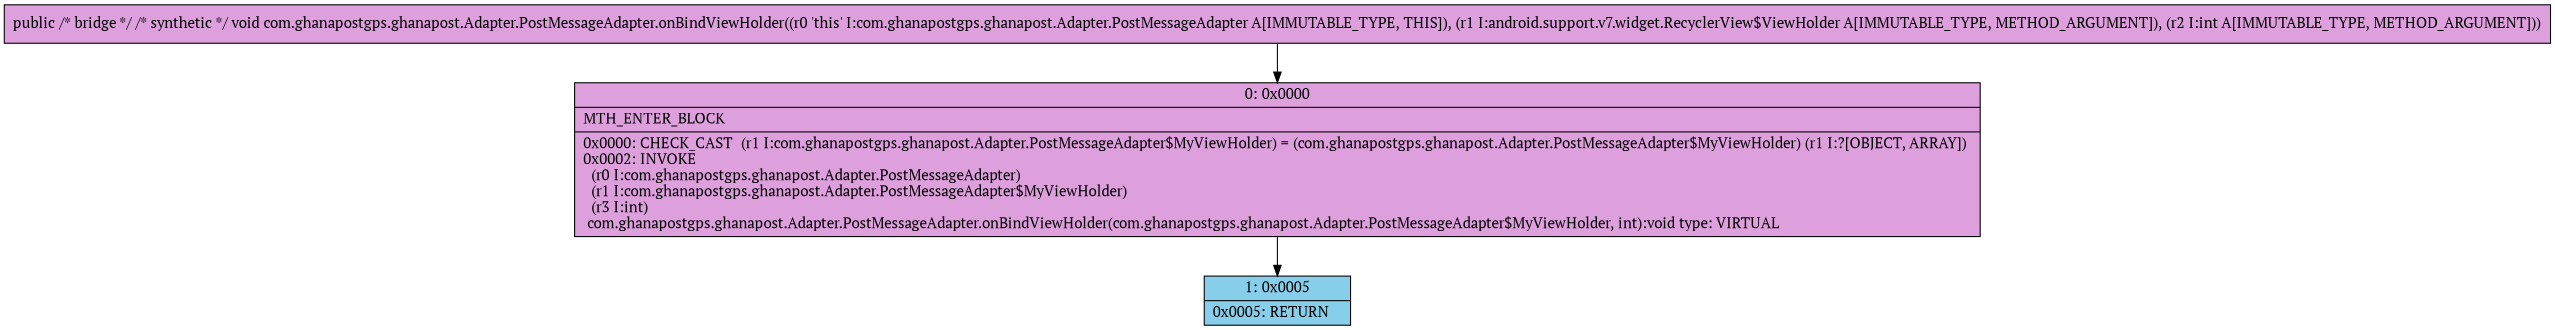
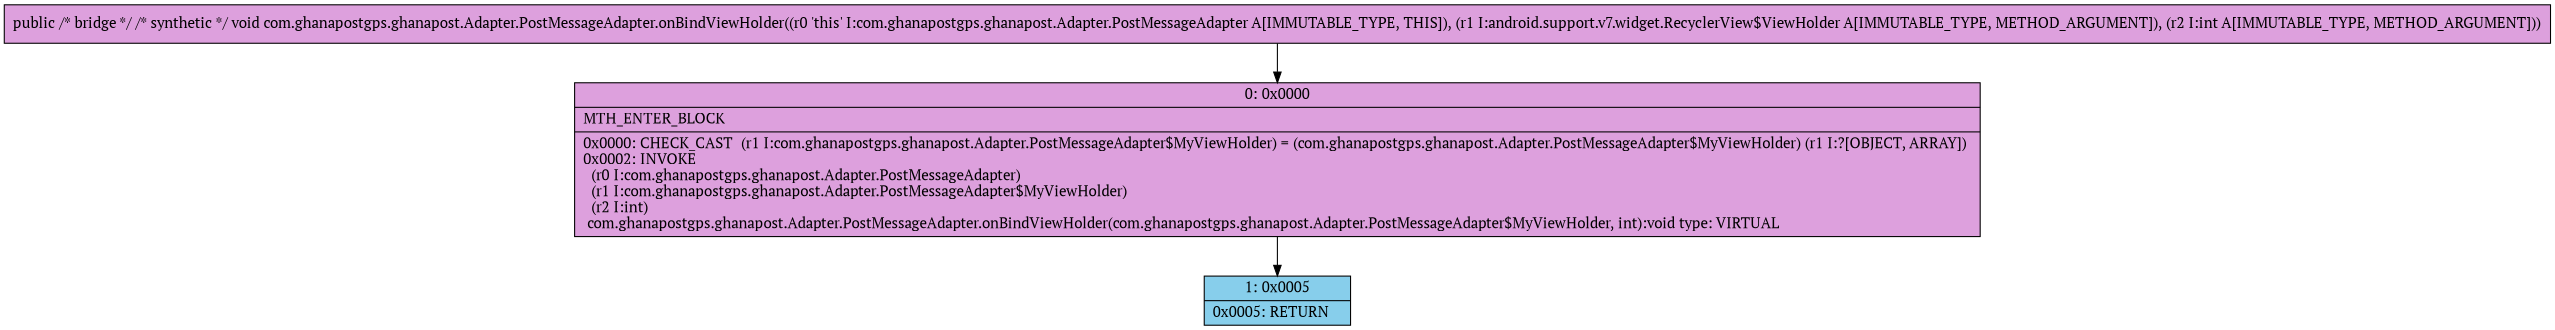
node "0: 0x0000": text "(r3 I:int)" -> "(r2 I:int)"
